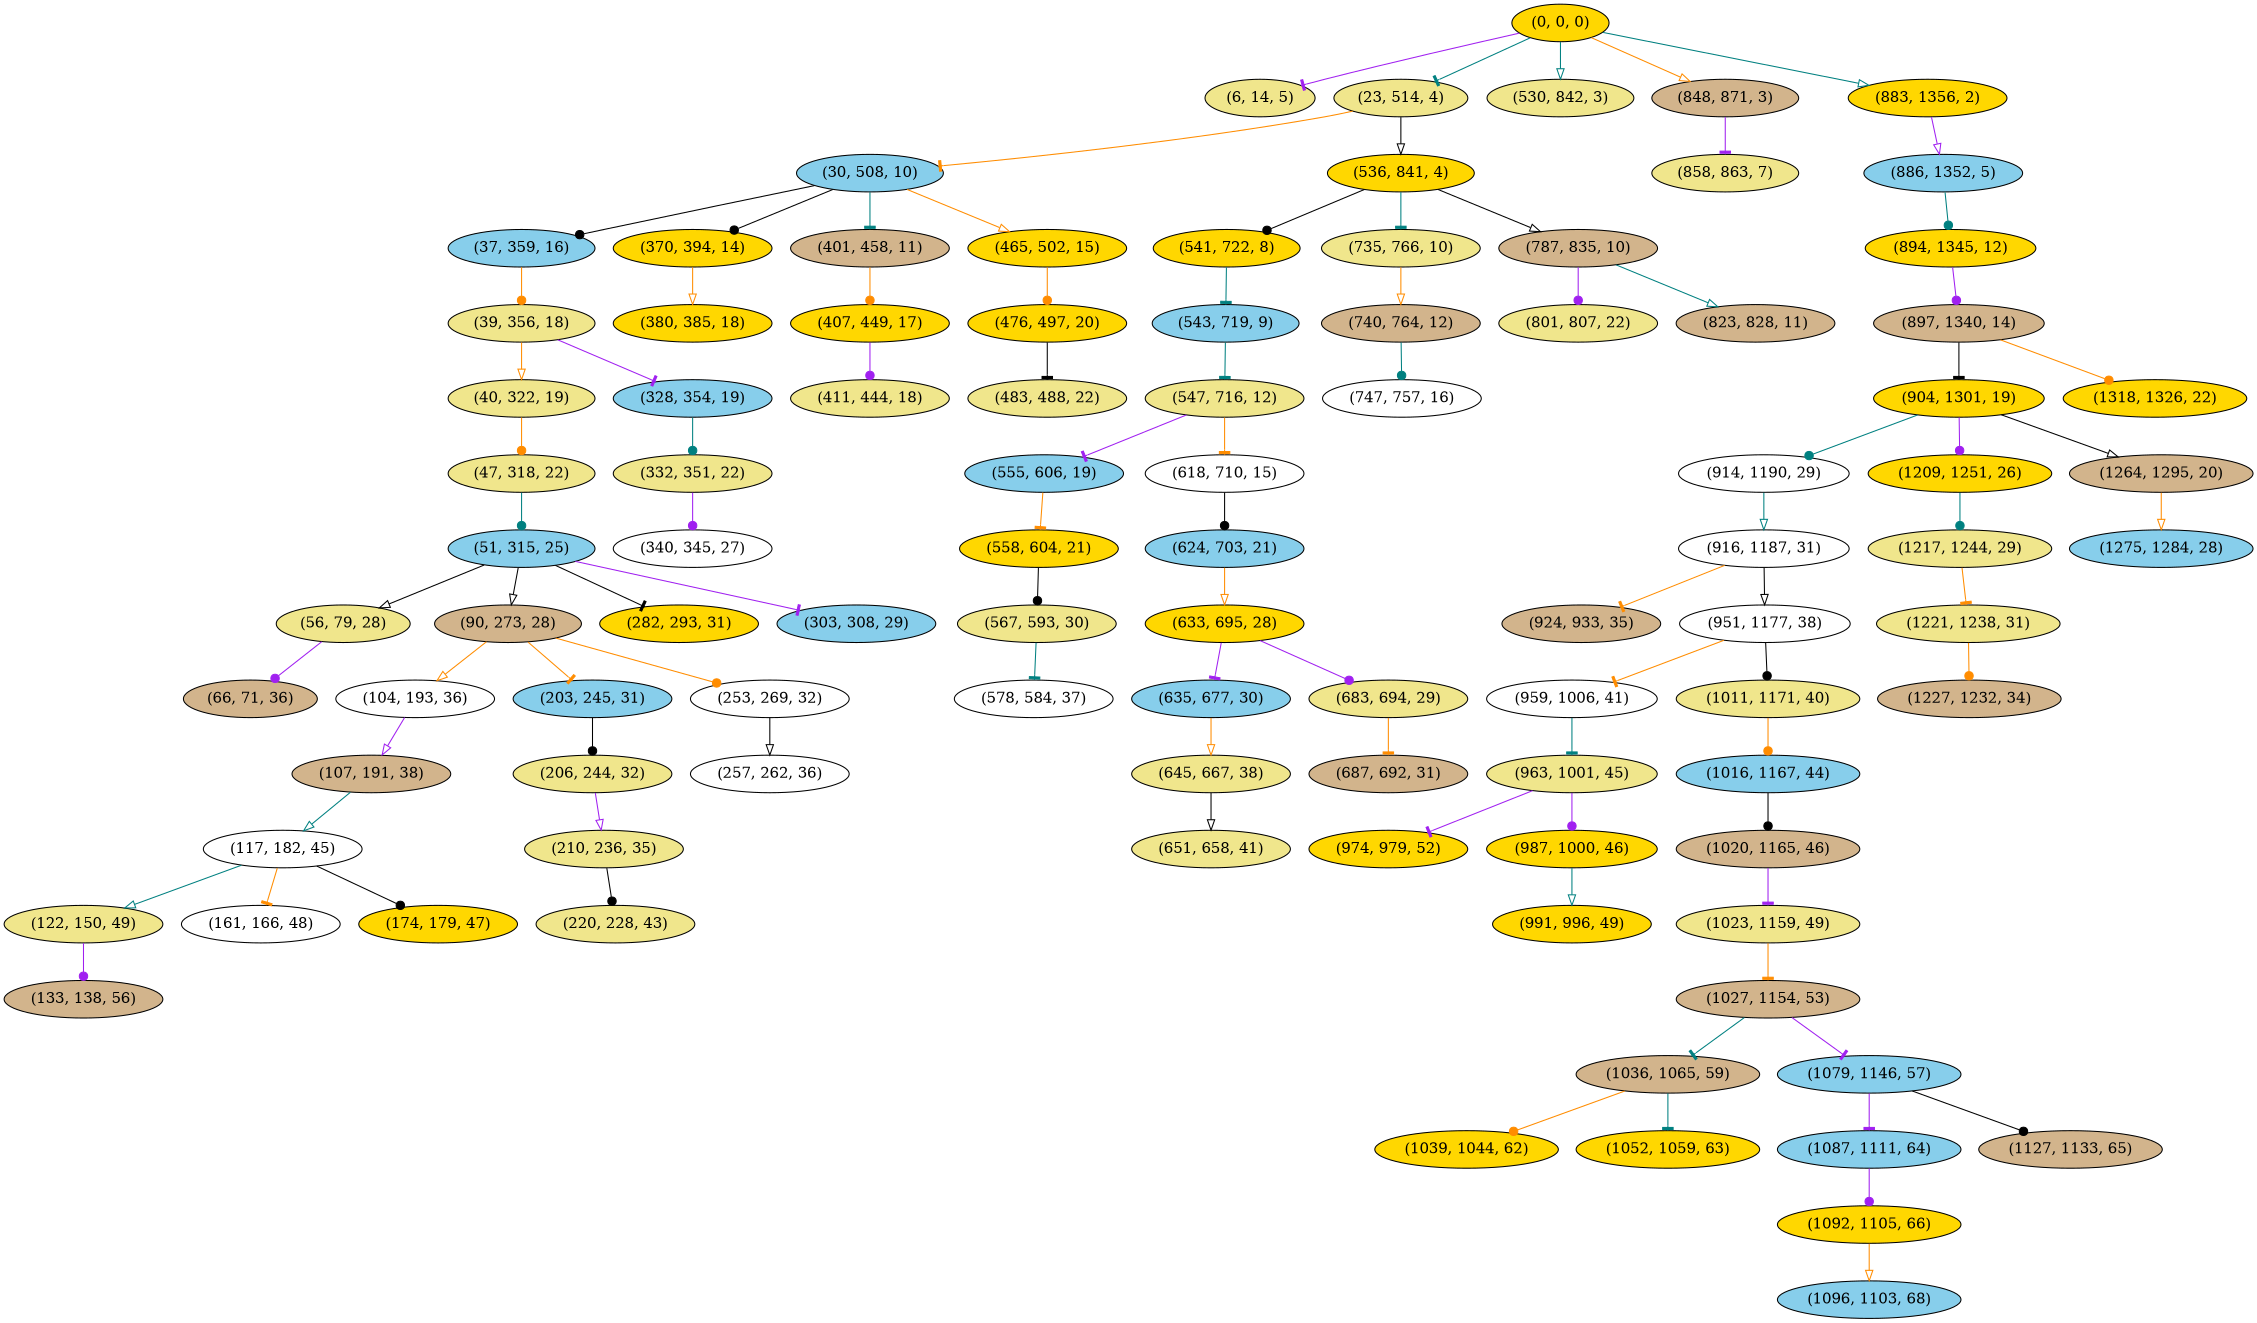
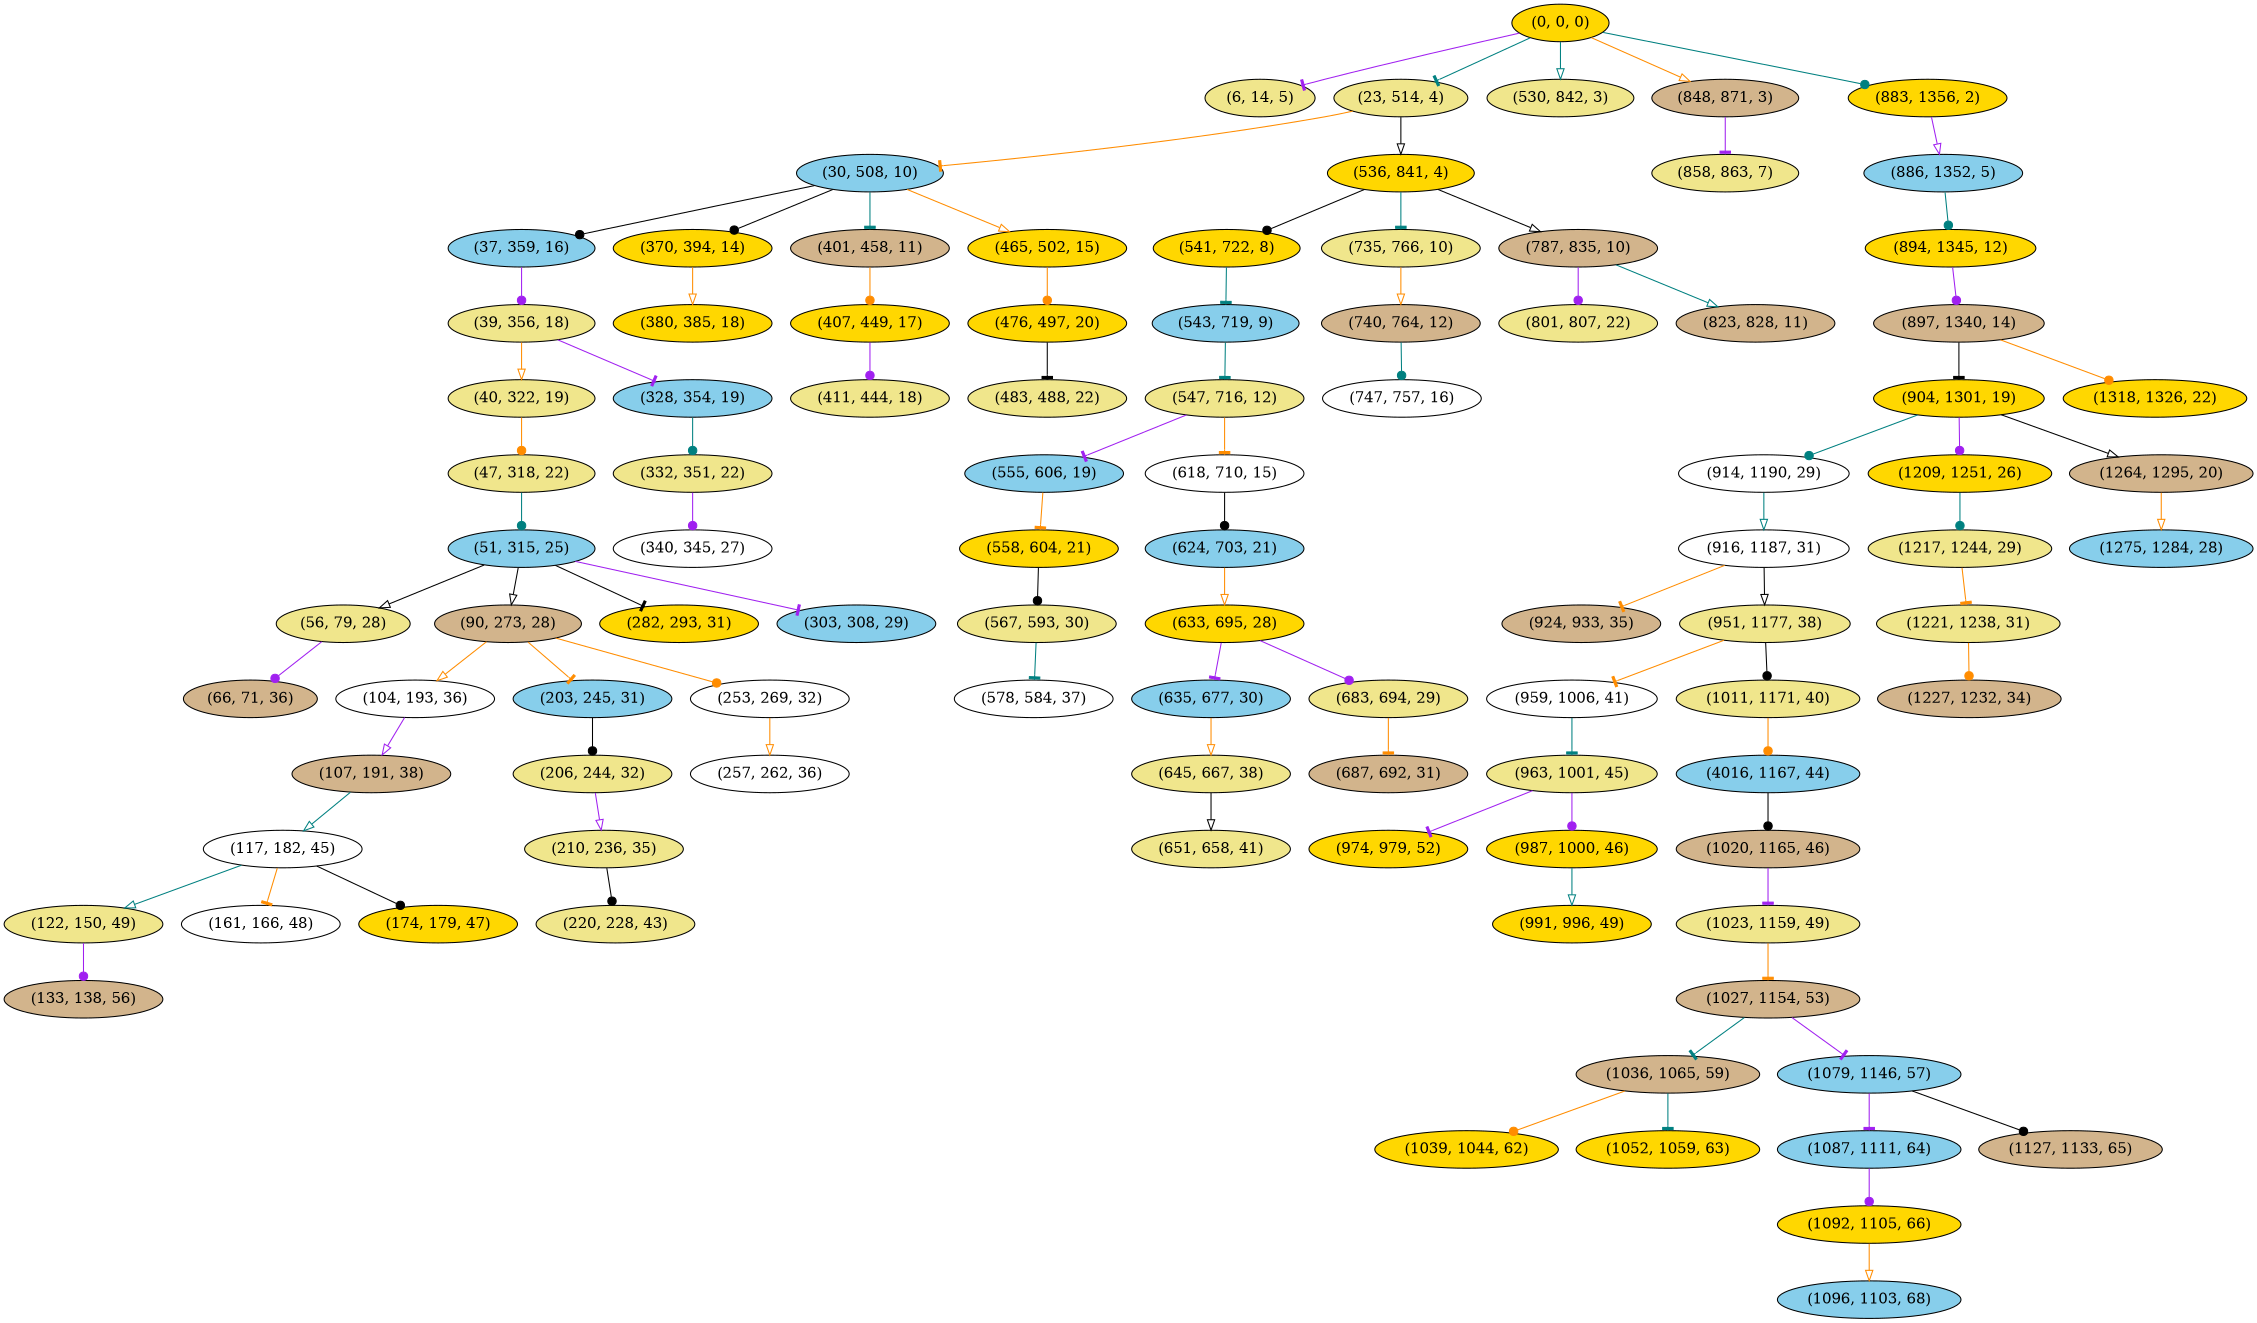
edge "(0, 0, 0)" -> "(883, 1356, 2)": arrowhead onormal -> dot
edge "(37, 359, 16)" -> "(39, 356, 18)": color darkorange -> purple
node "(951, 1177, 38)": fillcolor white -> khaki
edge "(253, 269, 32)" -> "(257, 262, 36)": color black -> darkorange
node "(1016, 1167, 44)": label "(1016, 1167, 44)" -> "(4016, 1167, 44)"
